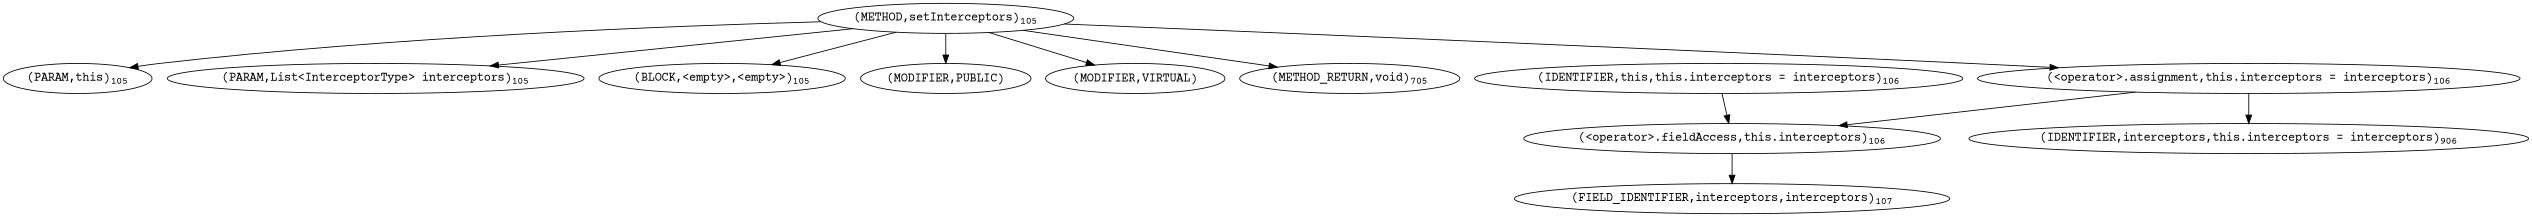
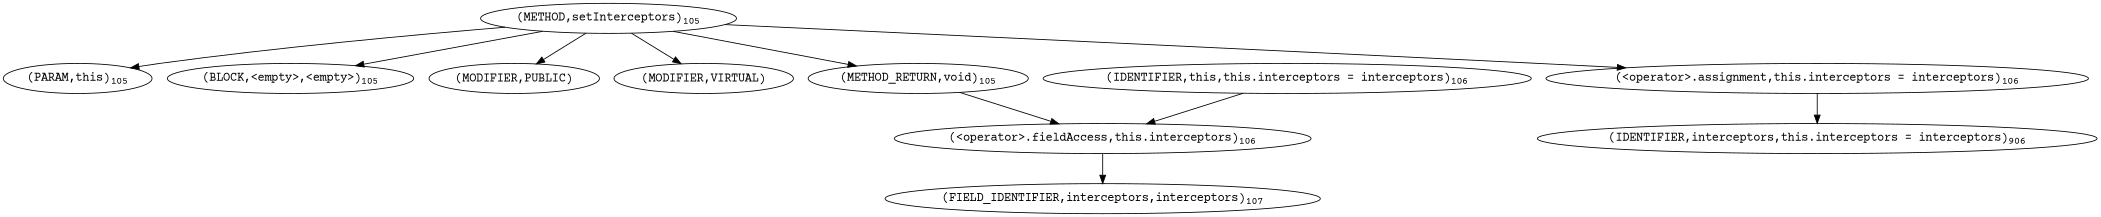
node "(METHOD_RETURN,void)": text "705" -> "105"
node "(PARAM,List<InterceptorType> interceptors)": removed
edge "(<operator>.assignment,this.interceptors = interceptors)" -> "(<operator>.fieldAccess,this.interceptors)": now "(METHOD_RETURN,void)" -> "(<operator>.fieldAccess,this.interceptors)"
